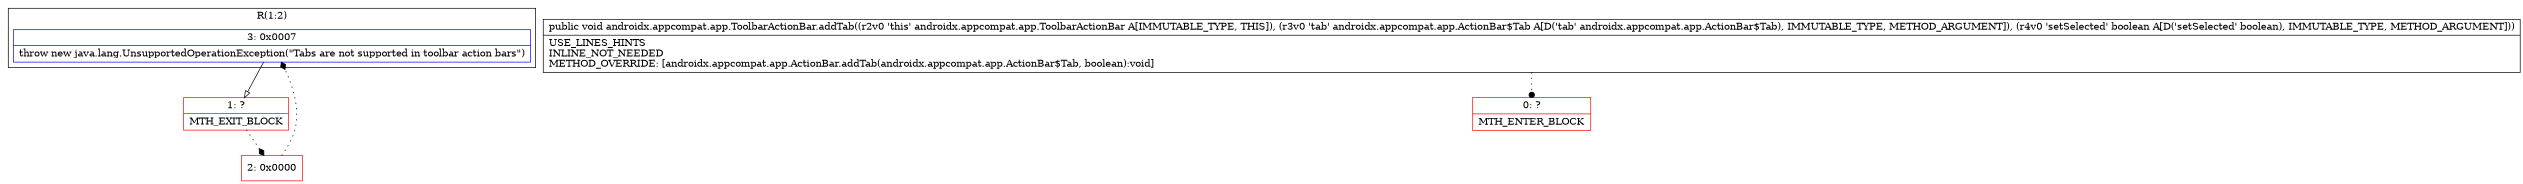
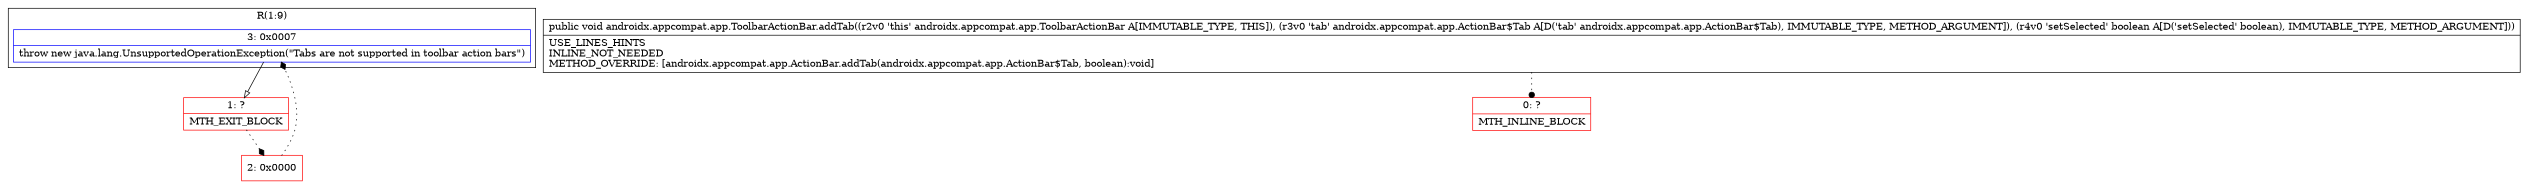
cluster "R(1:2)": label "R(1:2)" -> "R(1:9)"
node "0: ?": text "MTH_ENTER_BLOCK" -> "MTH_INLINE_BLOCK"
